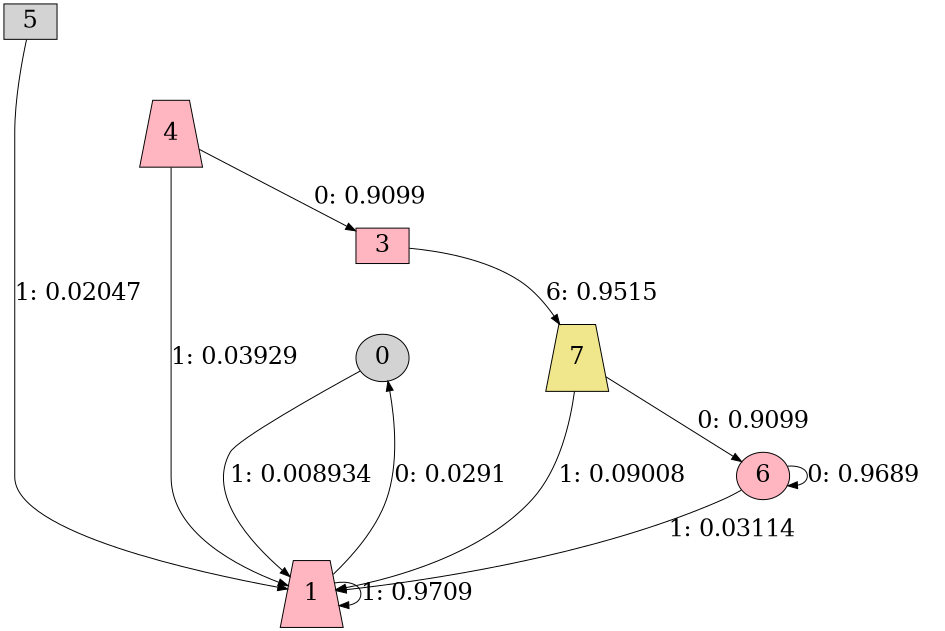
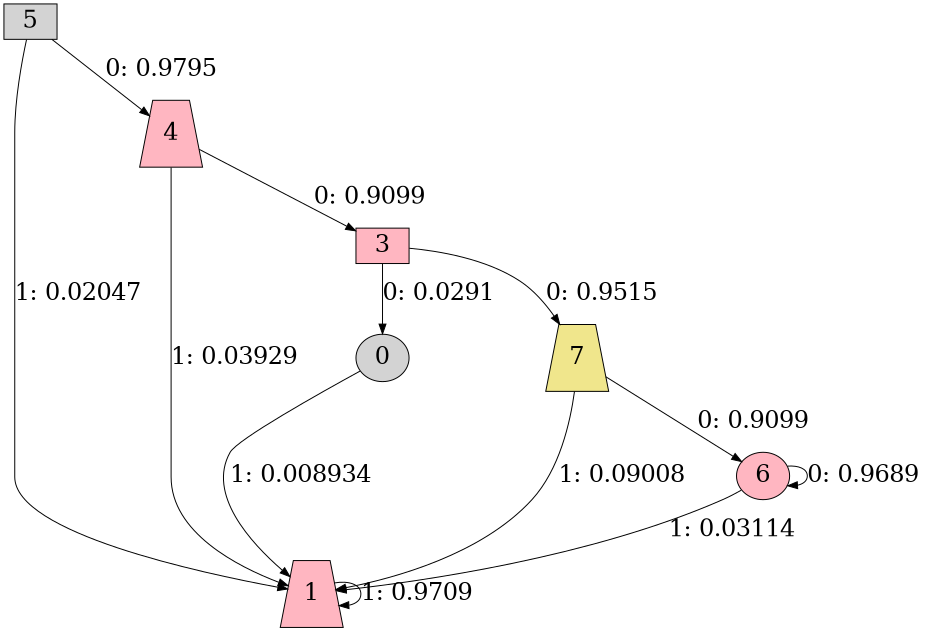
edge "5" -> "4": added, label "0: 0.9795"
edge "3" -> "7": label "6: 0.9515   " -> "0: 0.9515   "
edge "1" -> "0": now "3" -> "0"
